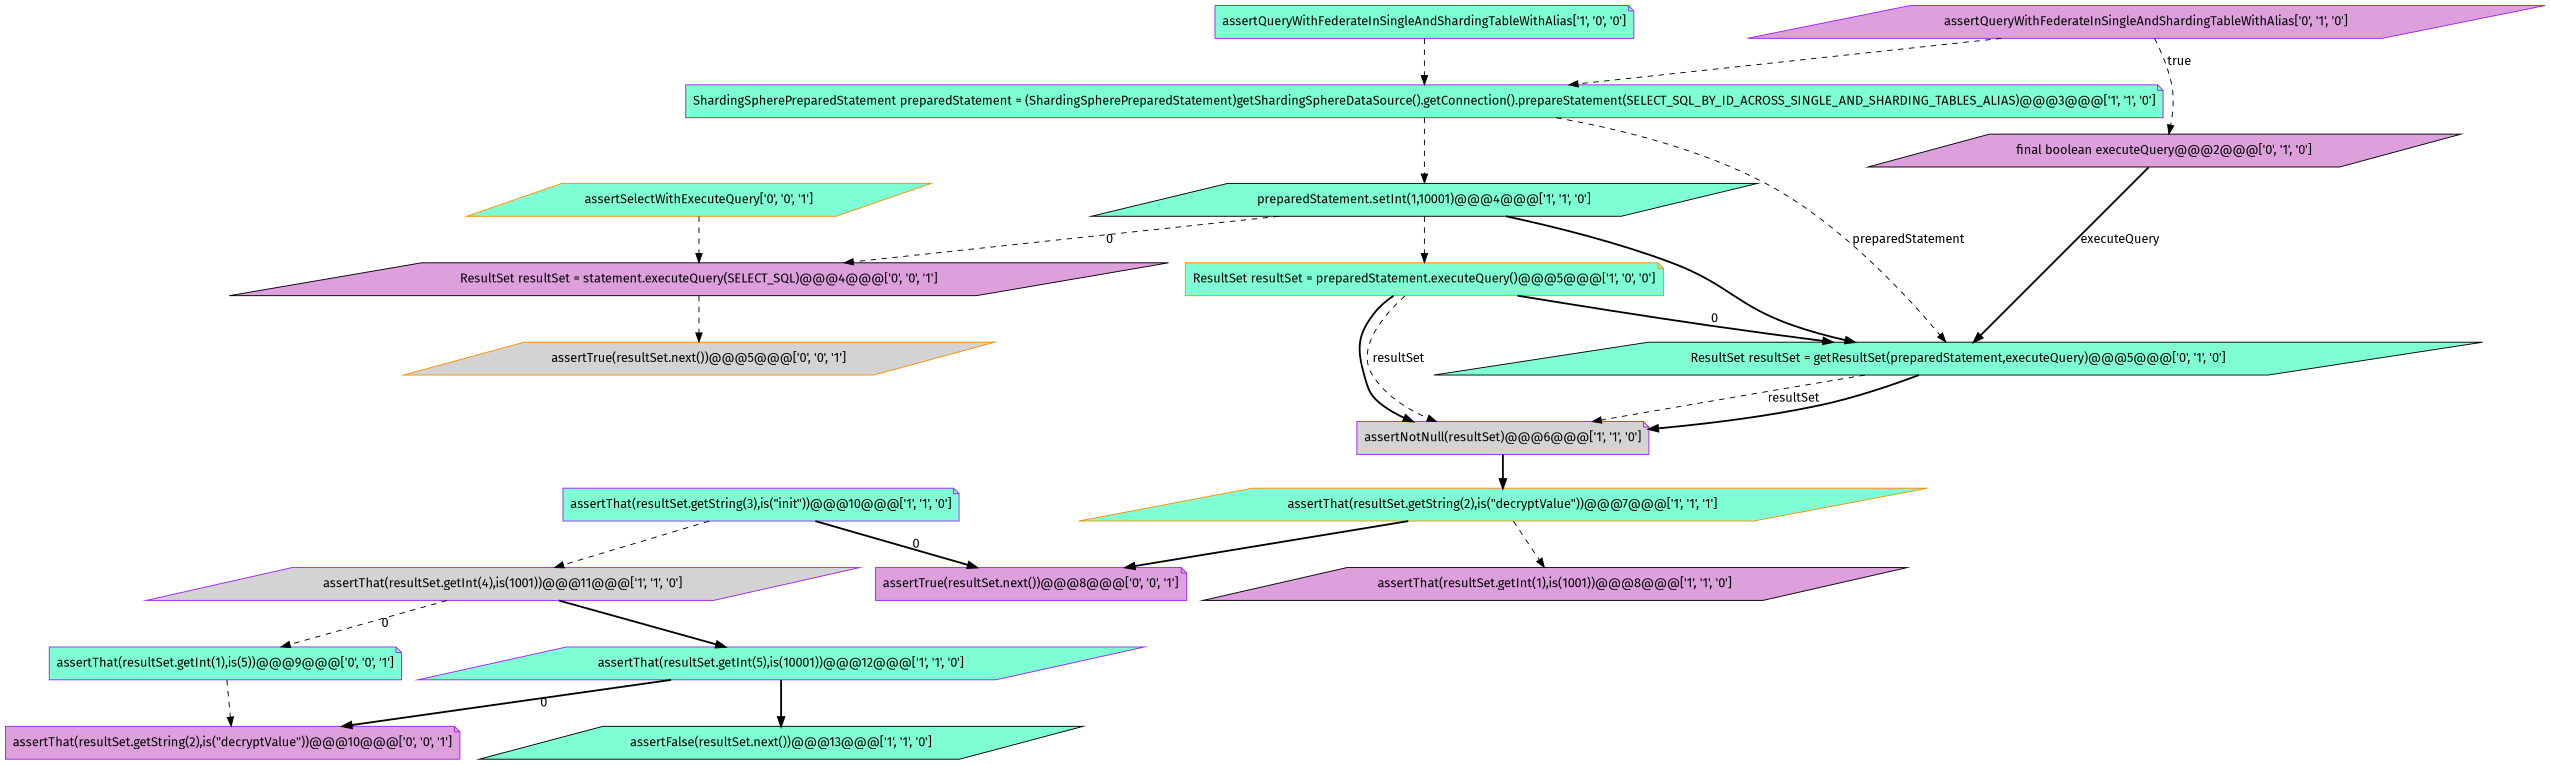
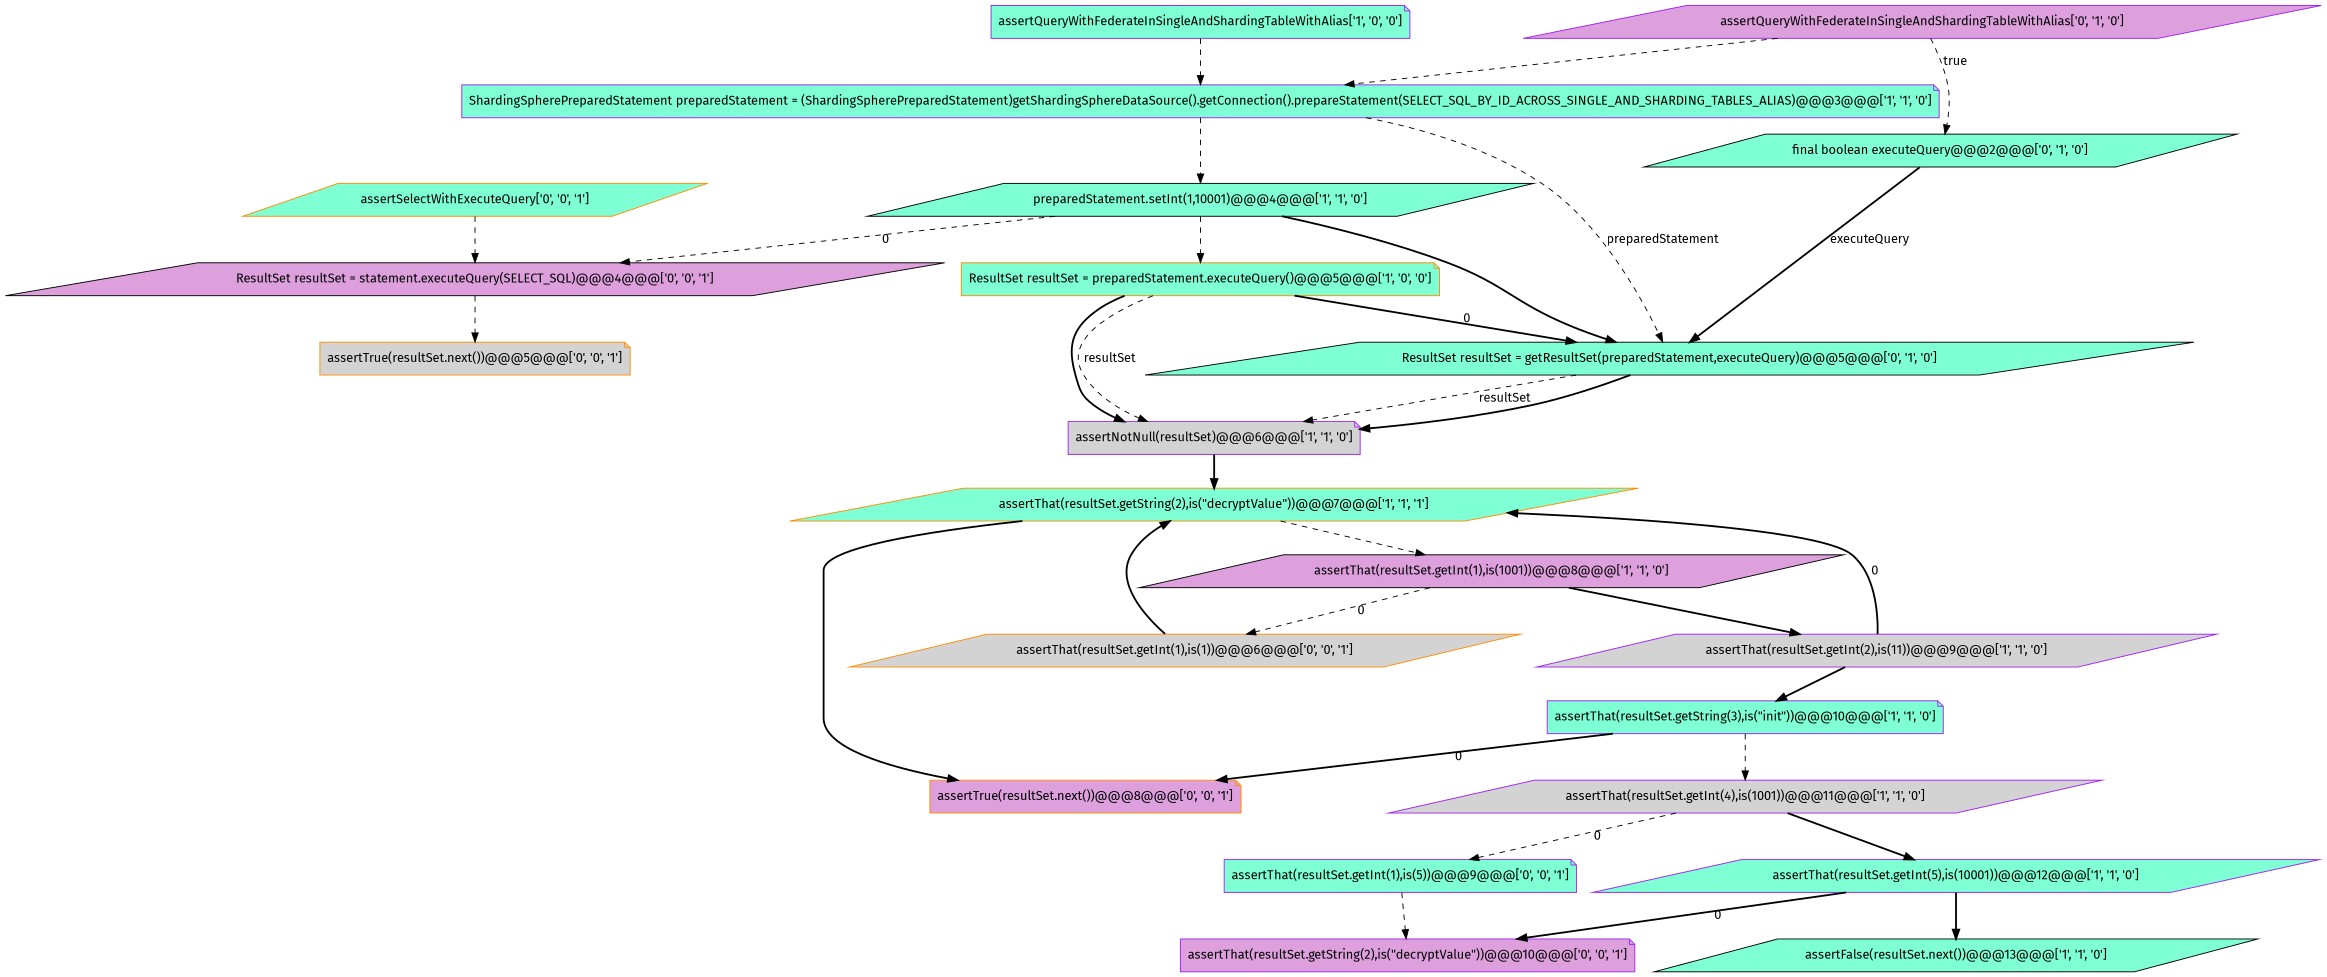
node "final boolean executeQuery@@@2@@@['0', '1', '0']": fillcolor plum -> aquamarine
node "assertTrue(resultSet.next())@@@5@@@['0', '0', '1']": shape parallelogram -> note
node "assertTrue(resultSet.next())@@@8@@@['0', '0', '1']": color purple -> darkorange
node "assertThat(resultSet.getInt(1),is(1))@@@6@@@['0', '0', '1']": added
node "assertThat(resultSet.getInt(2),is(11))@@@9@@@['1', '1', '0']": added
